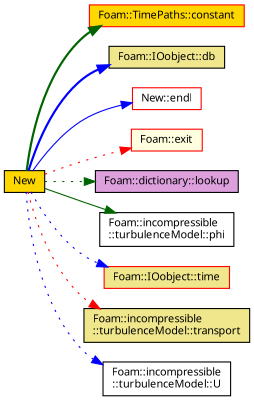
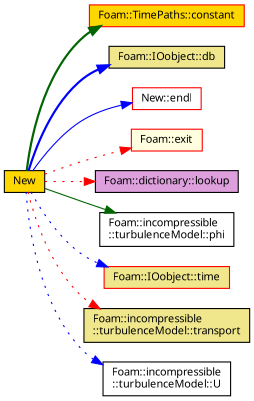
edge "New" -> "Foam::dictionary::lookup": color darkgreen -> red
